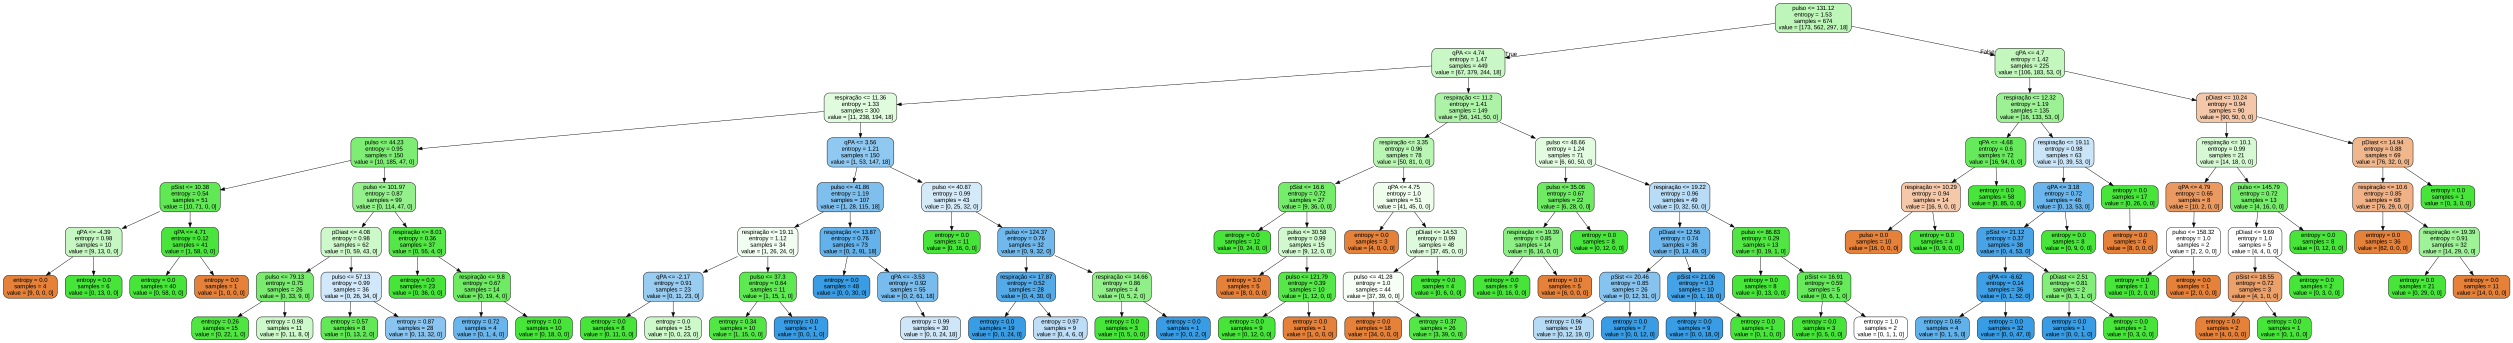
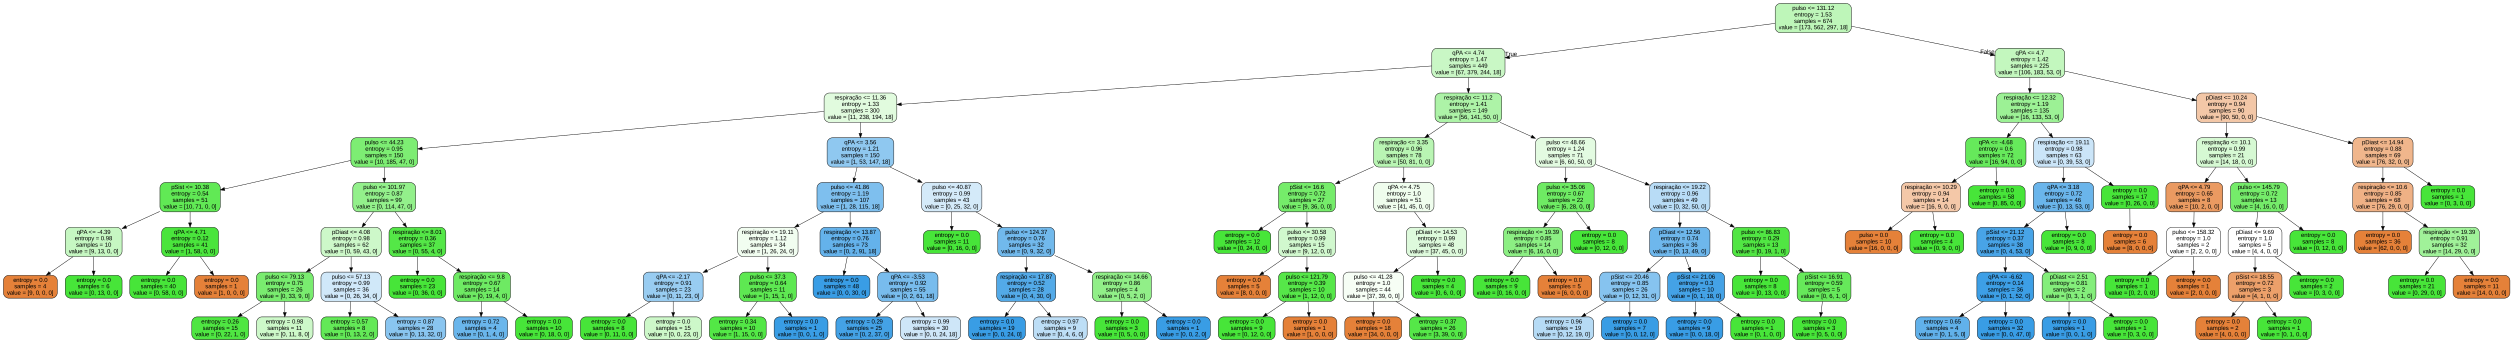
node "entropy = 0.0 samples = 3 value = [4, 0, 0, 0]": removed
node "entropy = 3.0 samples = 5 value = [8, 0, 0, 0]": label "entropy = 3.0 samples = 5 value = [8, 0, 0, 0]" -> "entropy = 0.0 samples = 5 value = [8, 0, 0, 0]"
node "entropy = 0.29 samples = 25 value = [0, 2, 37, 0]": added
node "entropy = 1.0 samples = 2 value = [0, 1, 1, 0]": removed
